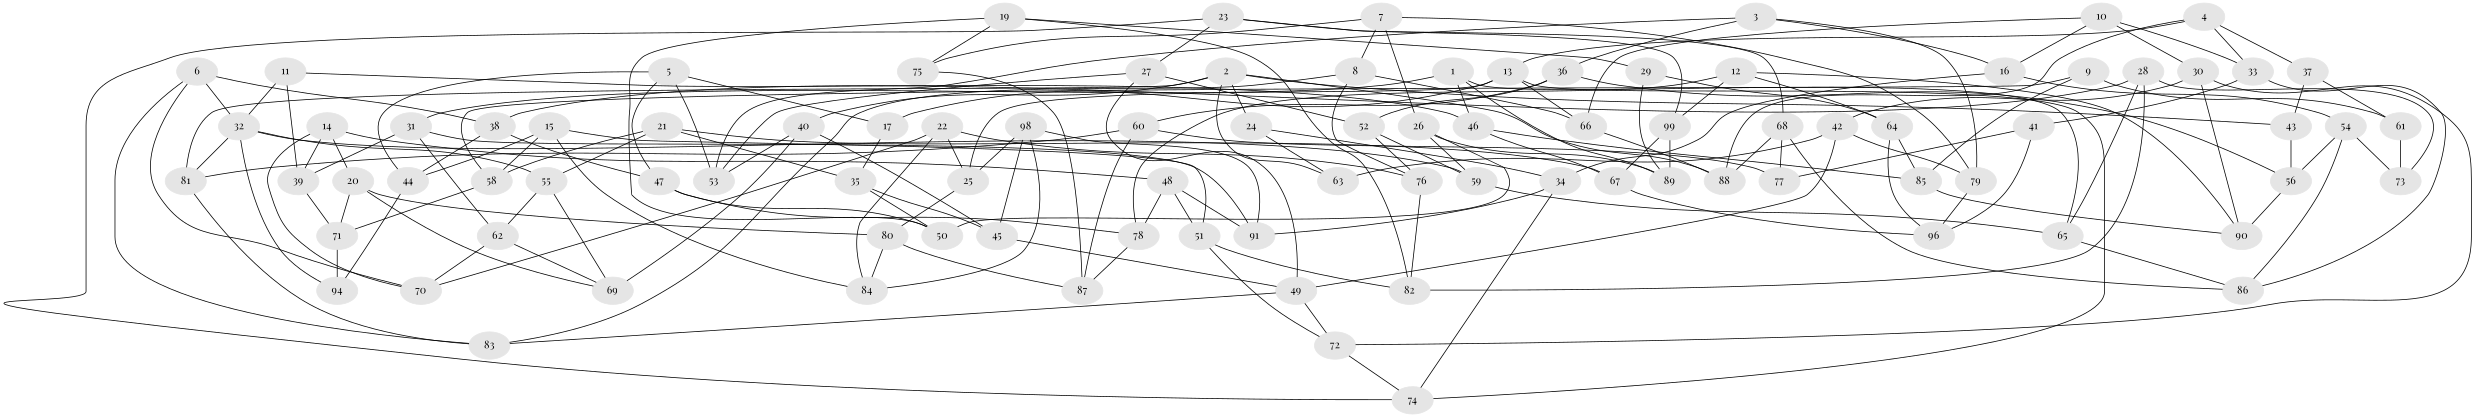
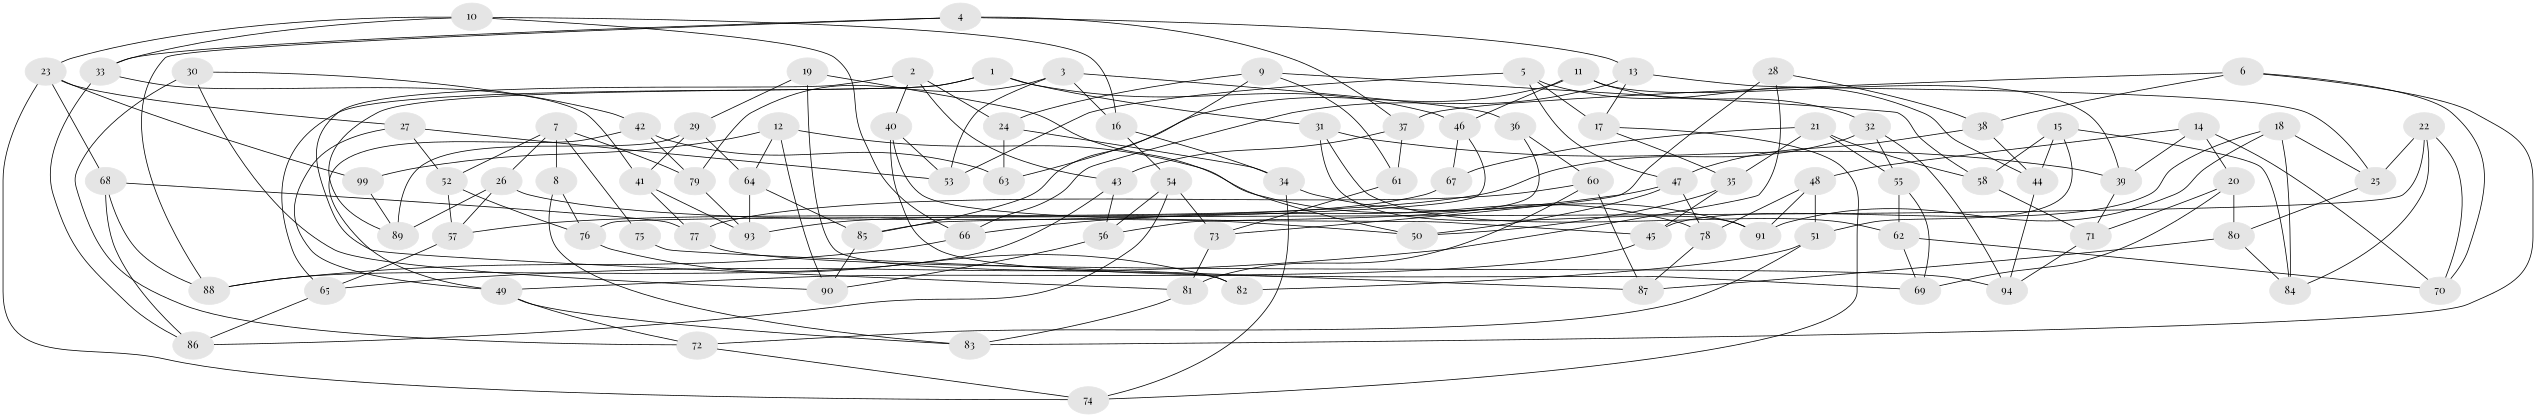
edge "19" -- "75": removed
edge "10" -- "30": now "10" -- "23"
edge "9" -- "24": added
edge "8" -- "66": now "47" -- "66"
edge "6" -- "32": now "6" -- "37"
edge "36" -- "52": now "7" -- "52"
edge "2" -- "88": now "43" -- "88"
node "98": label "98" -> "18"
edge "2" -- "63": now "11" -- "63"
edge "32" -- "81": now "73" -- "81"
edge "99" -- "67": removed
edge "29" -- "41": added
node "59": label "59" -> "57"
node "96": label "96" -> "93"
edge "13" -- "74": now "17" -- "74"
edge "77" -- "94": added
edge "28" -- "82": removed
